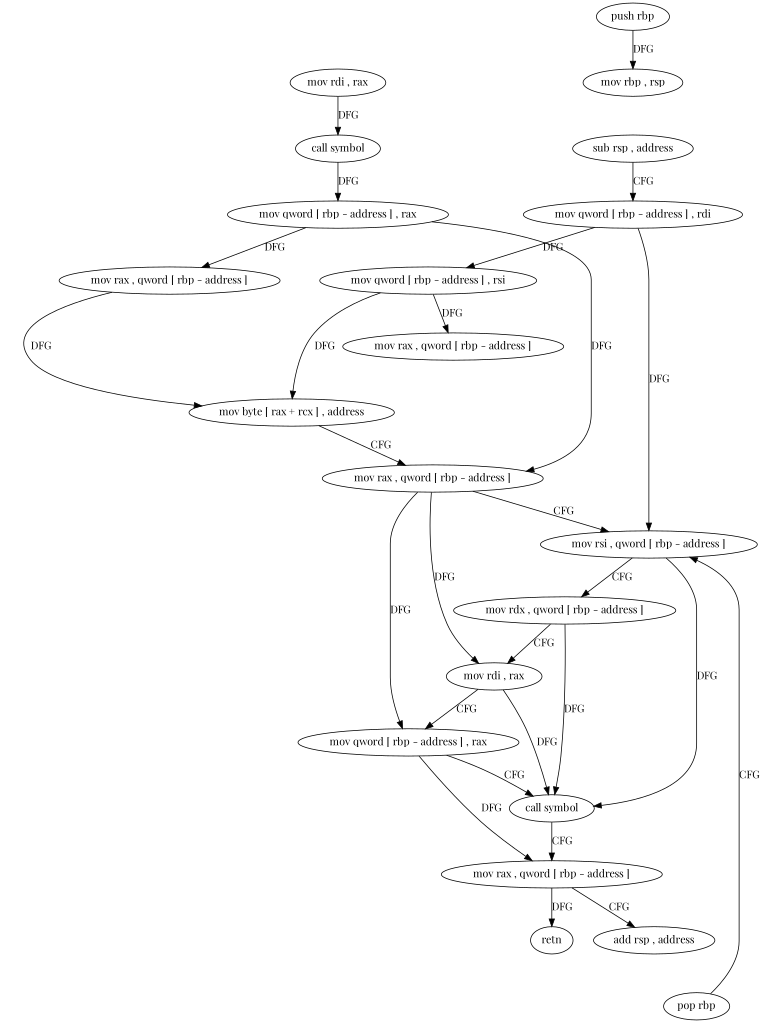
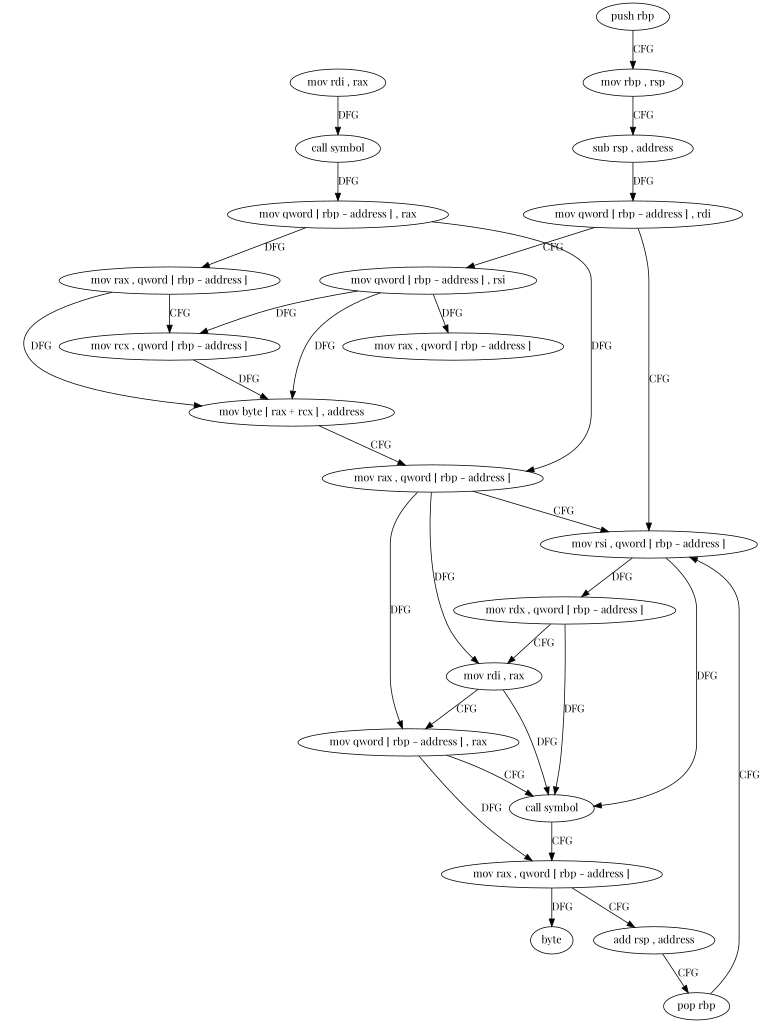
edge "push rbp" -> "mov rbp , rsp": label "DFG" -> "CFG"
edge "mov rbp , rsp" -> "sub rsp , address": added, label "CFG"
edge "sub rsp , address" -> "mov qword [ rbp - address ] , rdi": label "CFG" -> "DFG"
edge "mov qword [ rbp - address ] , rdi" -> "mov qword [ rbp - address ] , rsi": label "DFG" -> "CFG"
node "mov rcx , qword [ rbp - address ]": added
edge "mov qword [ rbp - address ] , rdi" -> "mov rsi , qword [ rbp - address ]": label "DFG" -> "CFG"
edge "mov rsi , qword [ rbp - address ]" -> "mov rdx , qword [ rbp - address ]": label "CFG" -> "DFG"
node "retn": label "retn" -> "byte"
edge "add rsp , address" -> "pop rbp": added, label "CFG"
